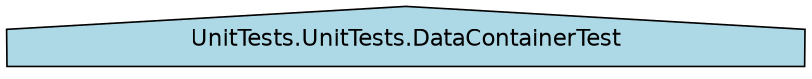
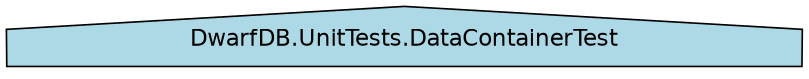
node "UnitTests.UnitTests.DataContainerTest": label "UnitTests.UnitTests.DataContainerTest" -> "DwarfDB.UnitTests.DataContainerTest"
